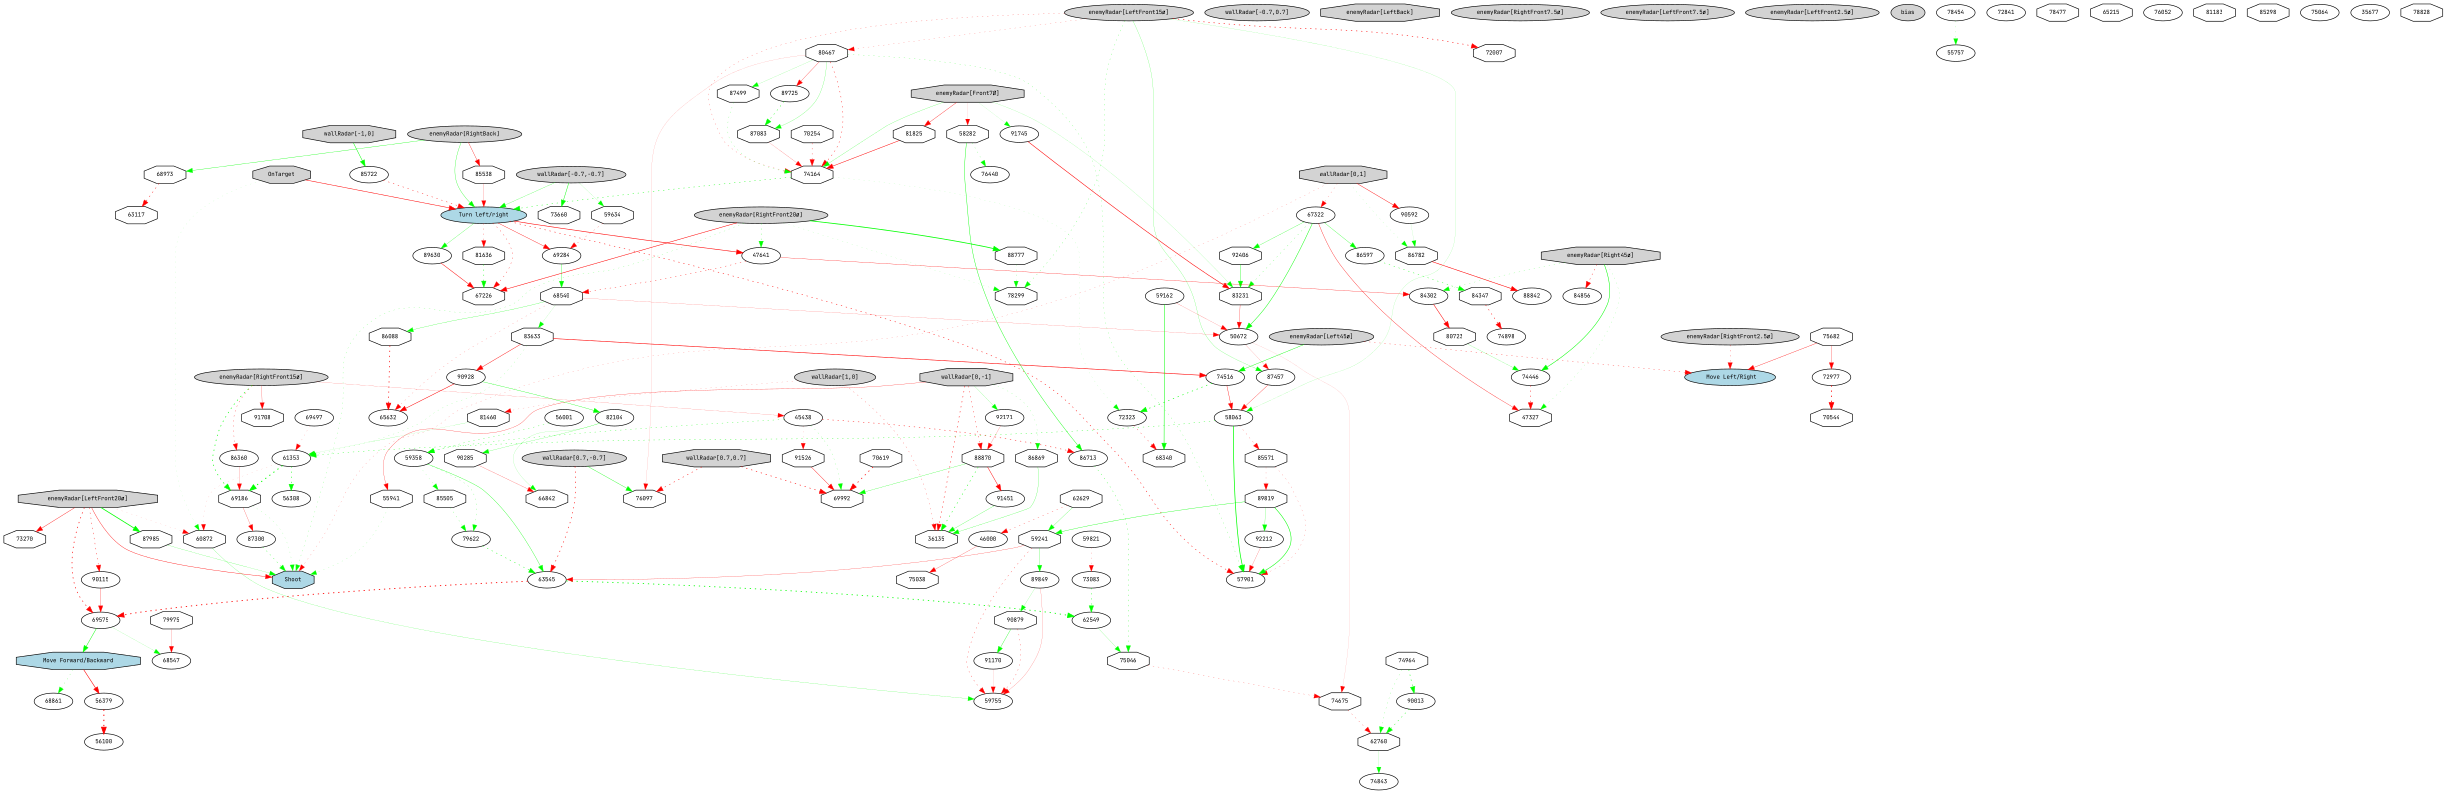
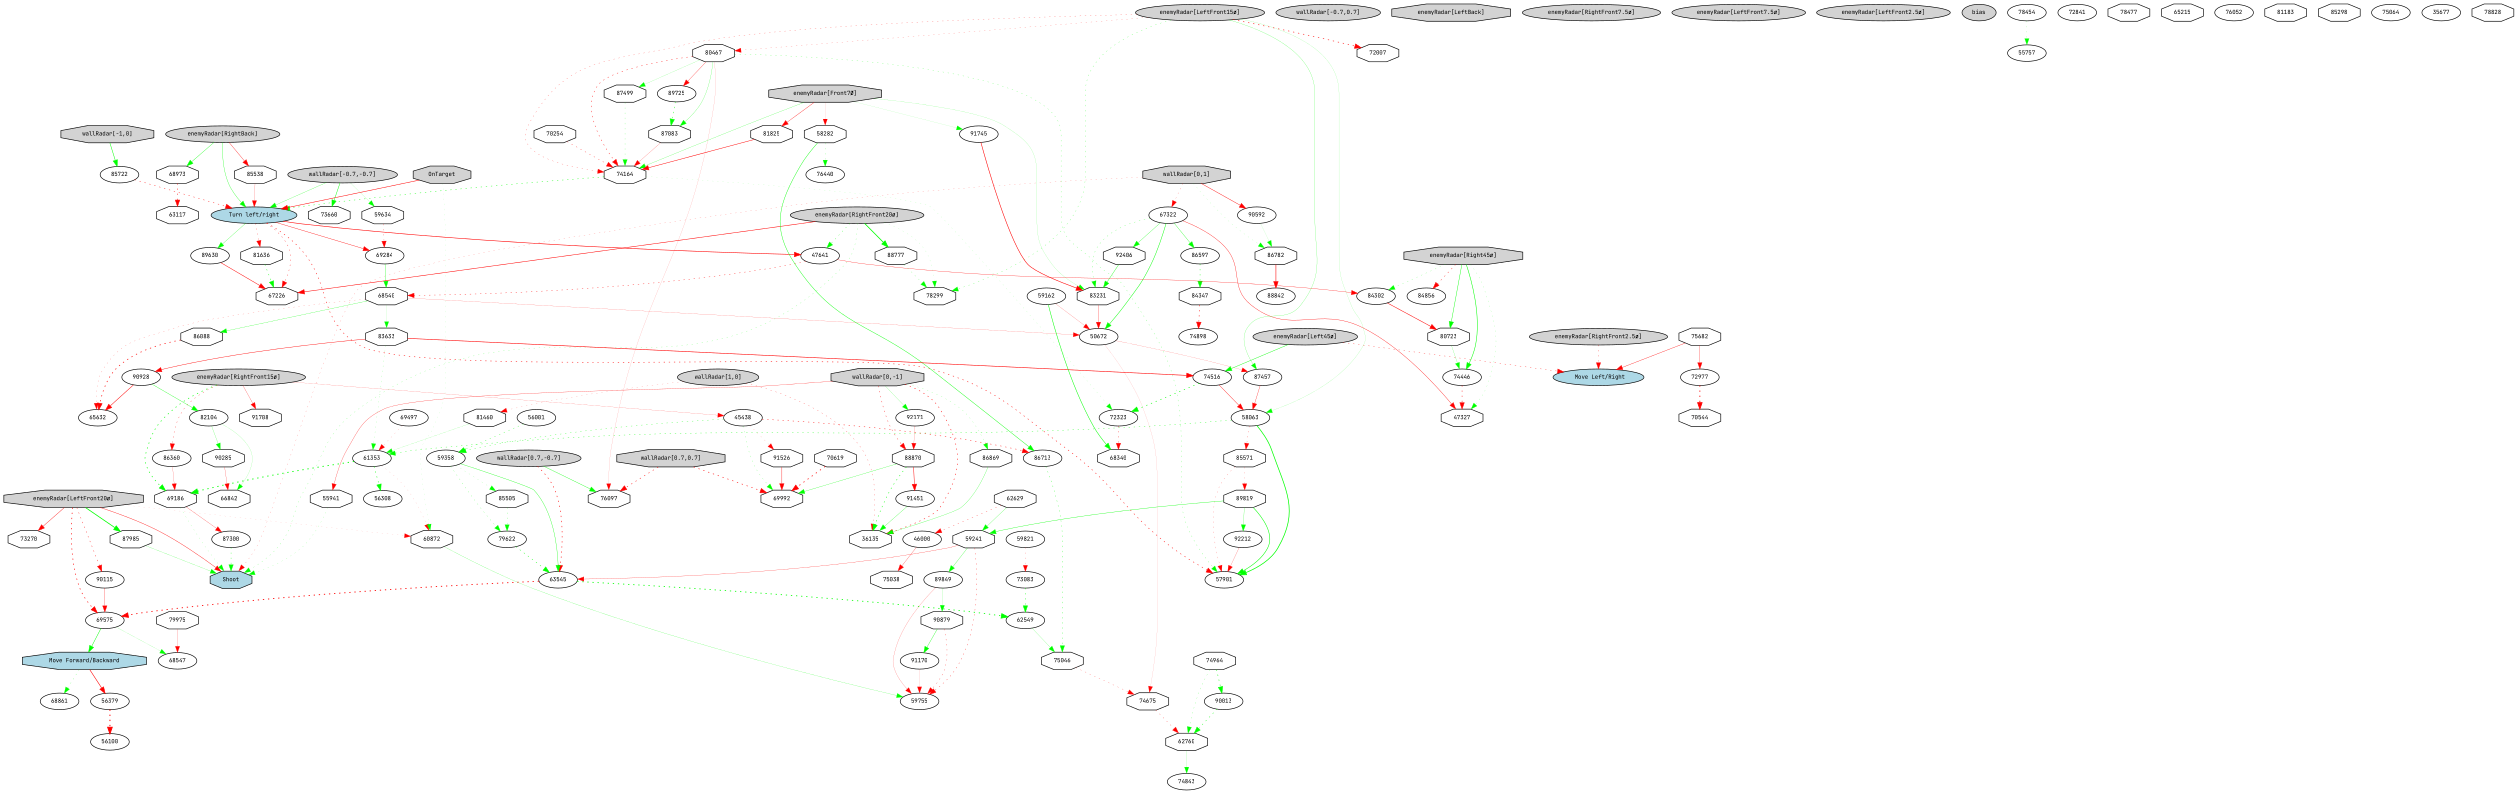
edge "enemyRadar[Right45ø]" -> "80723": added
